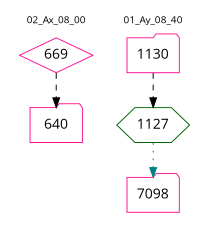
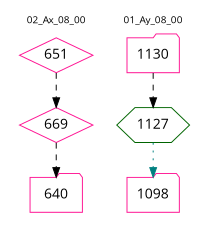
cluster "01_Ay_08_40": label "01_Ay_08_40" -> "01_Ay_08_00"
node "651": added
node "7098": label "7098" -> "1098"
